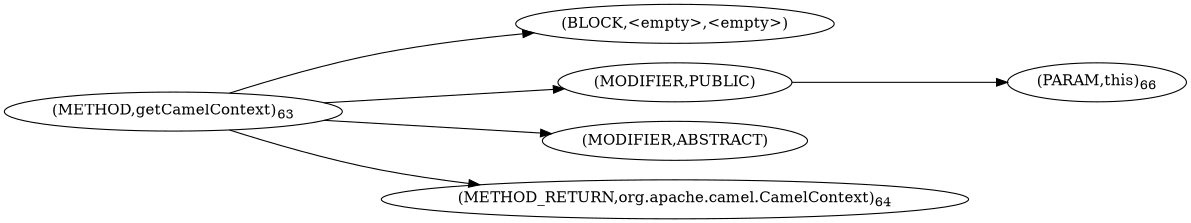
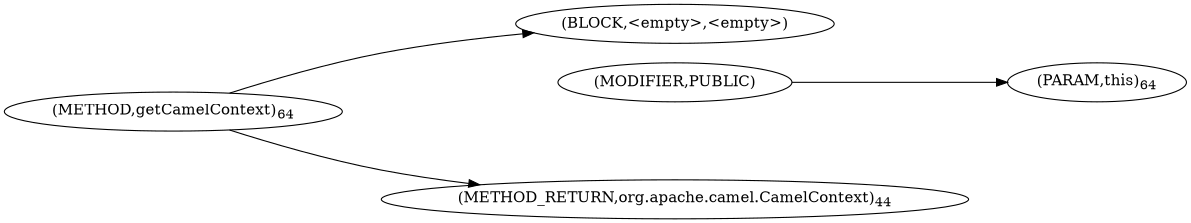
node "(PARAM,this)": text "66" -> "64"
edge "(METHOD,getCamelContext)" -> "(MODIFIER,PUBLIC)": removed
node "(METHOD,getCamelContext)": text "63" -> "64"
node "(MODIFIER,ABSTRACT)": removed
node "(METHOD_RETURN,org.apache.camel.CamelContext)": text "64" -> "44"
